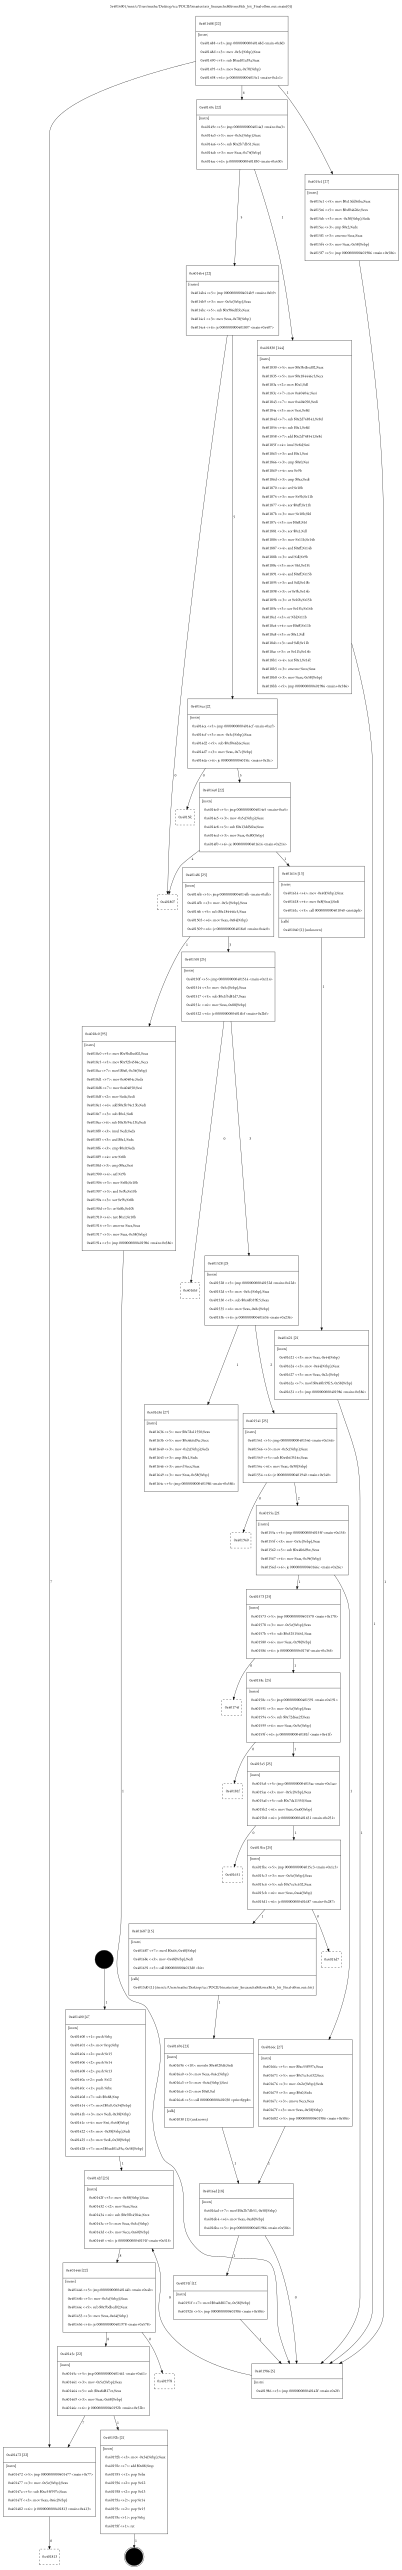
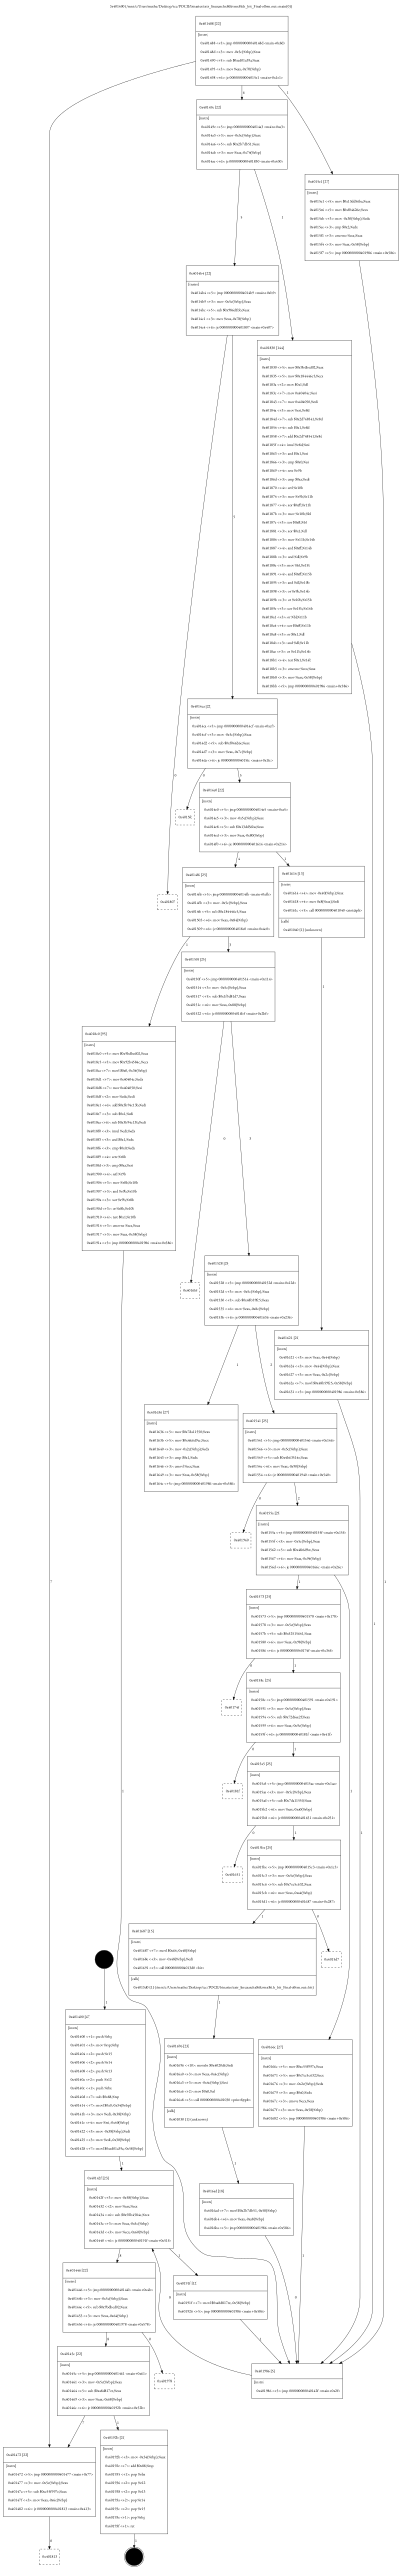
edge "0x4014e0 [22]" -> "0x401807": now "0x4014e0 [22]" -> "0x4014f6 [25]"
edge "0x40166c [27]" -> "0x4016ad [18]": now "0x40166c [27]" -> "0x401986 [5]"
edge "0x4016ad [18]" -> "0x40191f [12]": now "0x40142f [23]" -> "0x40191f [12]"
